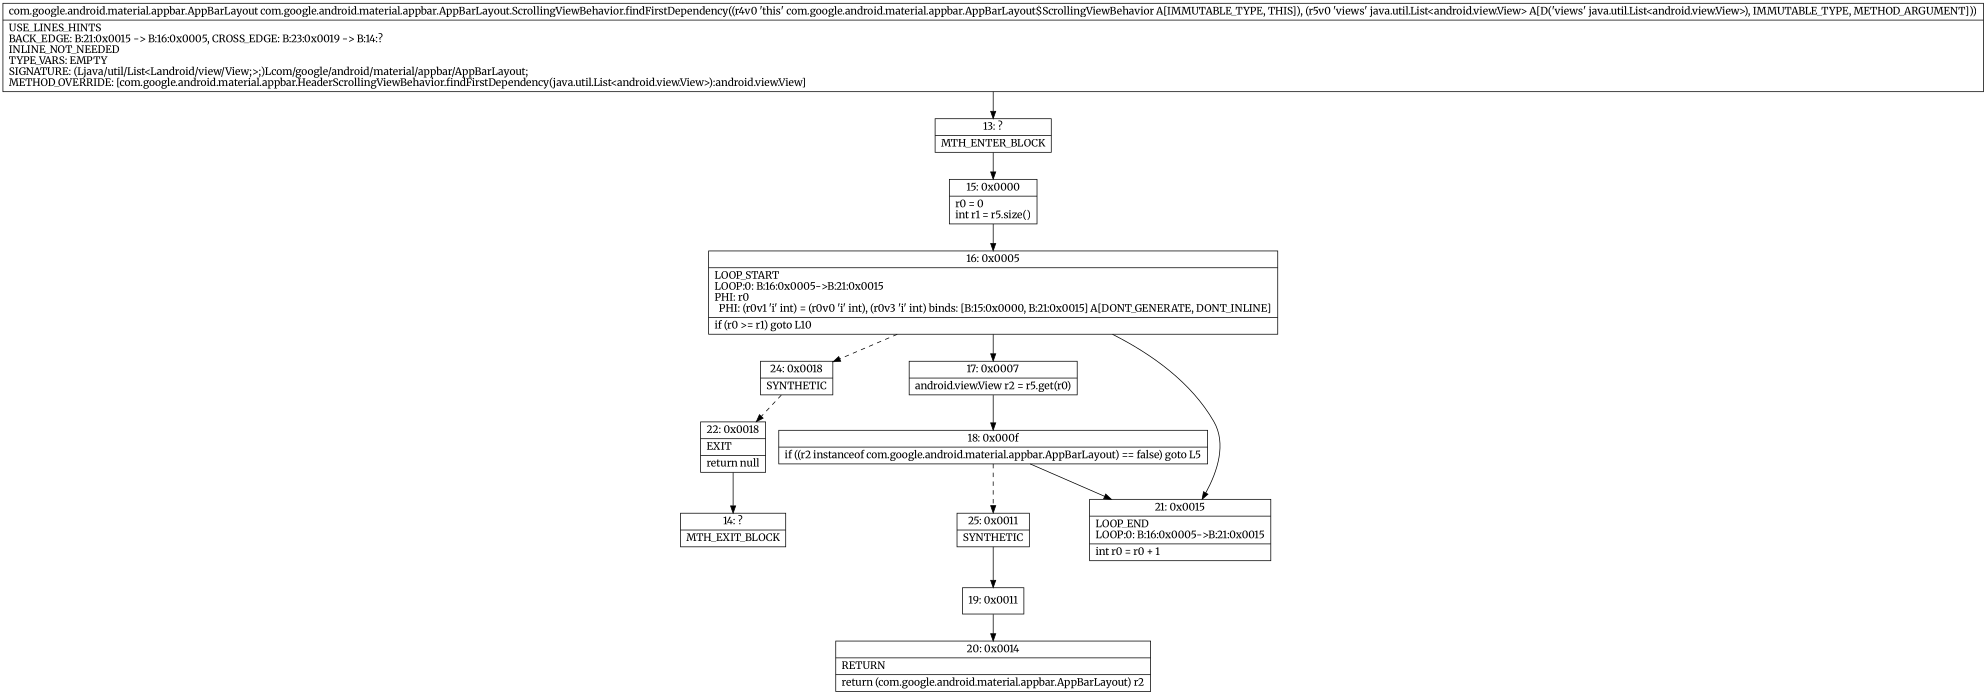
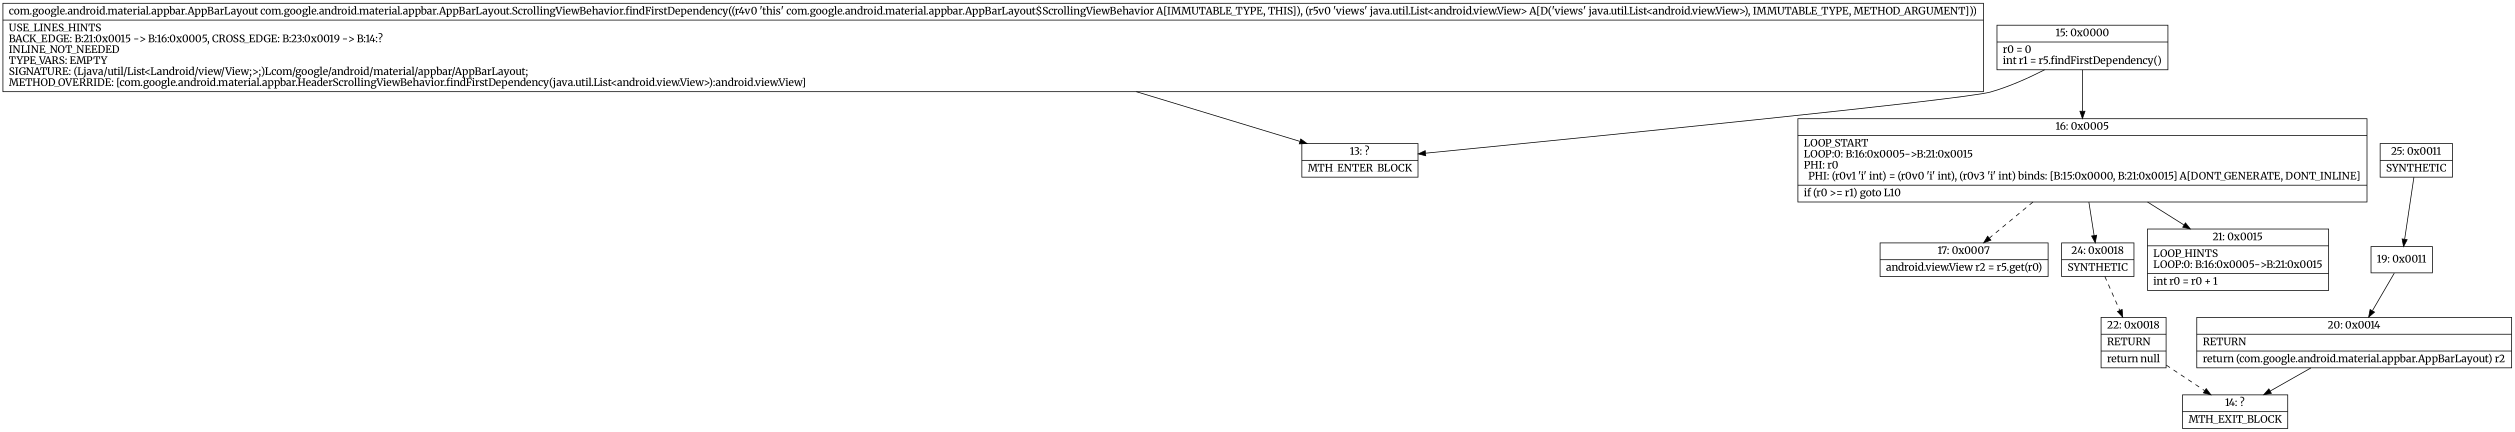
edge "13: ?" -> "15: 0x0000": reversed
node "15: 0x0000": text "int r1 = r5.size()" -> "int r1 = r5.findFirstDependency()"
edge "16: 0x0005" -> "17: 0x0007": style solid -> dashed
edge "16: 0x0005" -> "24: 0x0018": style dashed -> solid
edge "20: 0x0014" -> "14: ?": added
node "22: 0x0018": text "EXIT" -> "RETURN"
node "18: 0x000f": removed
edge "22: 0x0018" -> "14: ?": style solid -> dashed
node "21: 0x0015": text "LOOP_END" -> "LOOP_HINTS"
